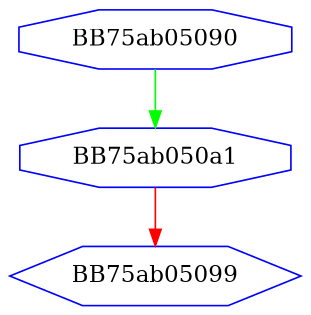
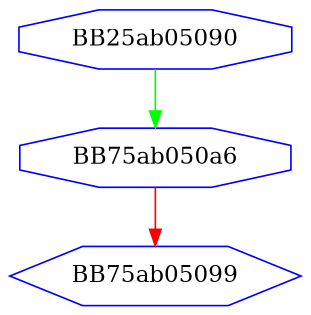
node "BB75ab05090": label "BB75ab05090" -> "BB25ab05090"
node "BB75ab050a1": label "BB75ab050a1" -> "BB75ab050a6"
